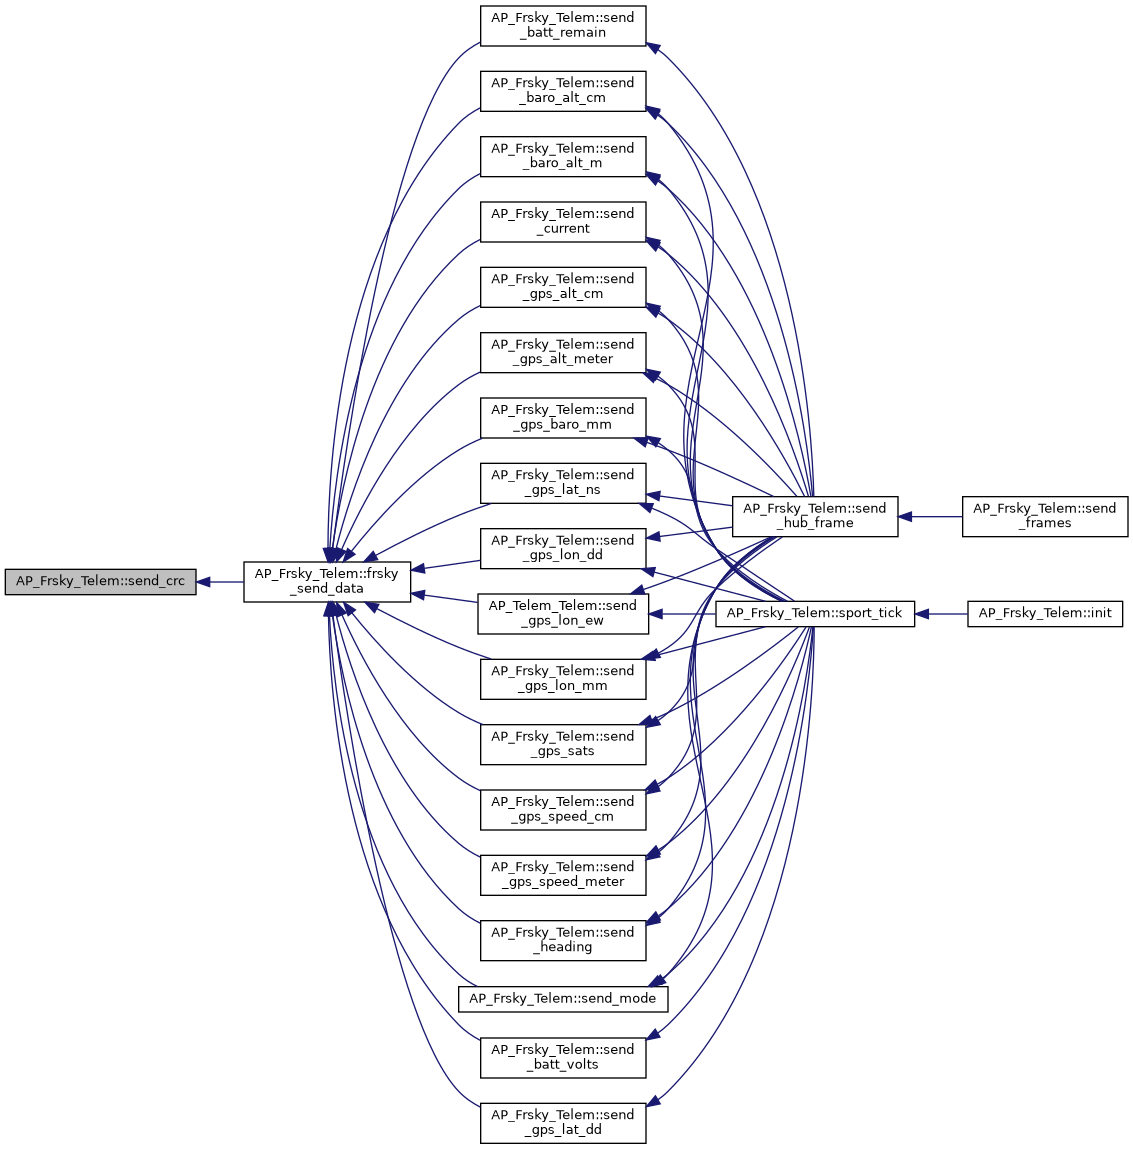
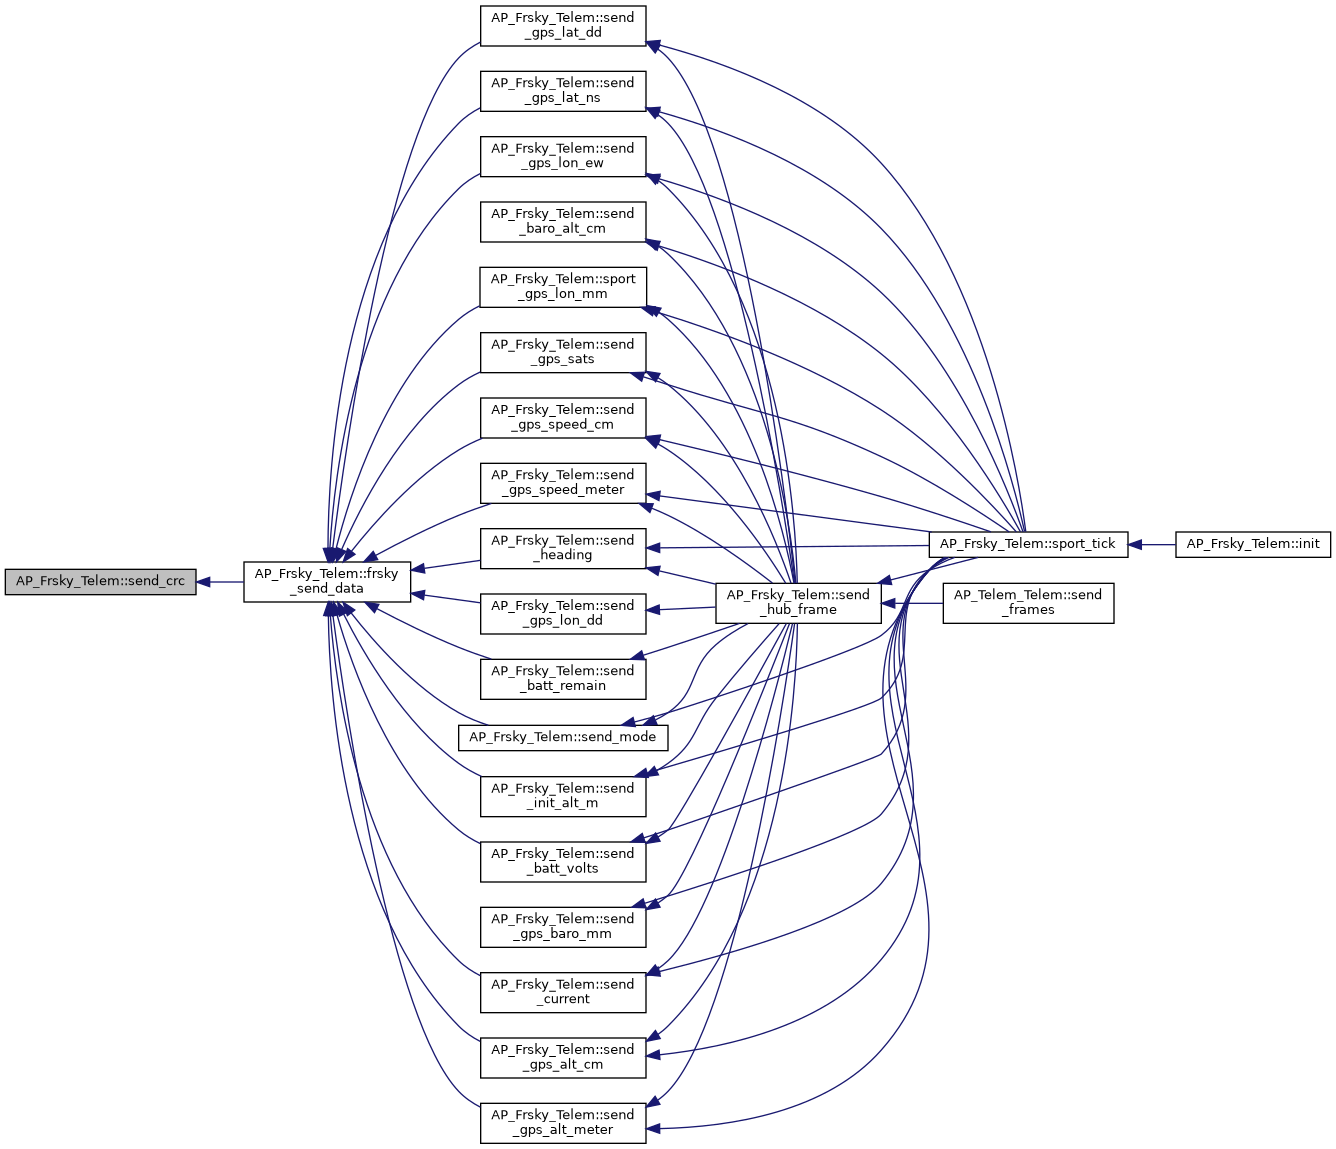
node "AP_Frsky_Telem::send _baro_alt_m": label "AP_Frsky_Telem::send _baro_alt_m" -> "AP_Frsky_Telem::send _init_alt_m"
edge "AP_Frsky_Telem::send _hub_frame" -> "AP_Frsky_Telem::send _gps_lat_dd": added
edge "AP_Frsky_Telem::send _baro_alt_cm" -> "AP_Frsky_Telem::frsky _send_data": removed
edge "AP_Frsky_Telem::send _gps_baro_mm" -> "AP_Frsky_Telem::frsky _send_data": removed
node "AP_Frsky_Telem::send _frames": label "AP_Frsky_Telem::send _frames" -> "AP_Telem_Telem::send _frames"
edge "AP_Frsky_Telem::sport_tick" -> "AP_Frsky_Telem::send _gps_lon_dd": now "AP_Frsky_Telem::sport_tick" -> "AP_Frsky_Telem::send _hub_frame"
node "AP_Telem_Telem::send _gps_lon_ew": label "AP_Telem_Telem::send _gps_lon_ew" -> "AP_Frsky_Telem::send _gps_lon_ew"
node "AP_Frsky_Telem::send _gps_lon_mm": label "AP_Frsky_Telem::send _gps_lon_mm" -> "AP_Frsky_Telem::sport _gps_lon_mm"
edge "AP_Frsky_Telem::send _hub_frame" -> "AP_Frsky_Telem::send _batt_volts": added
